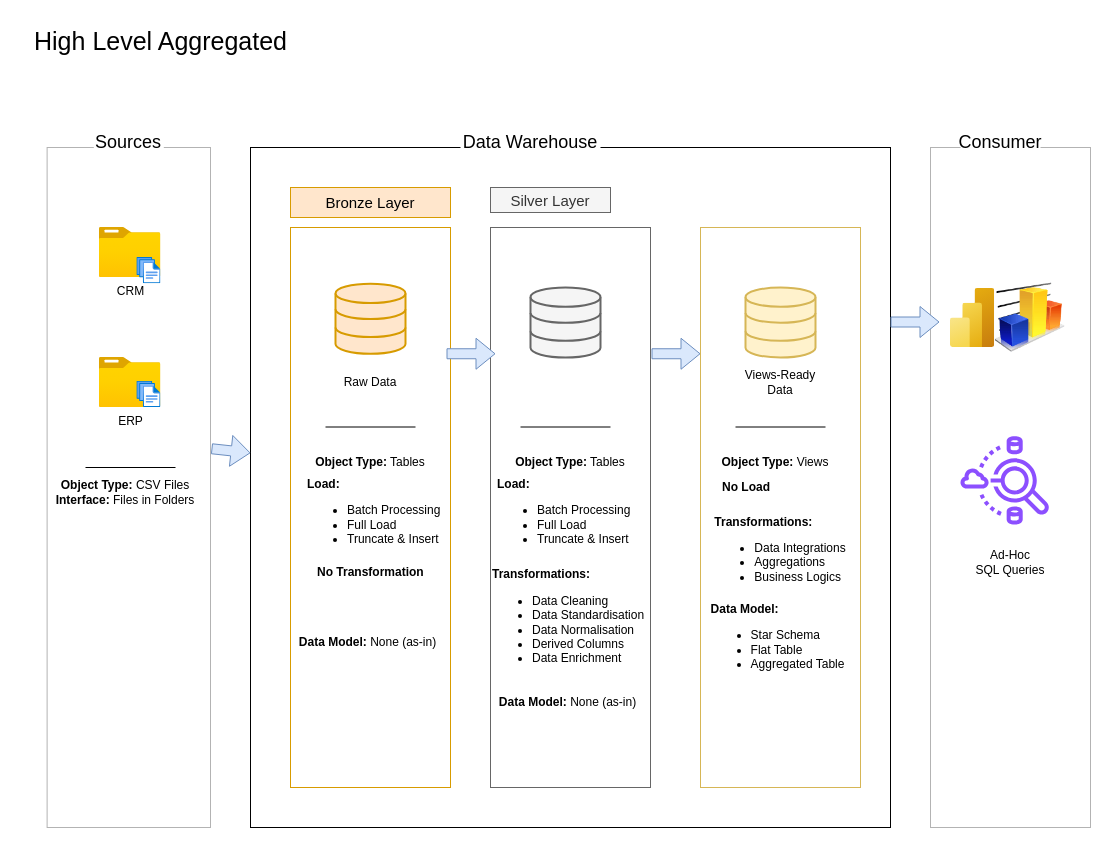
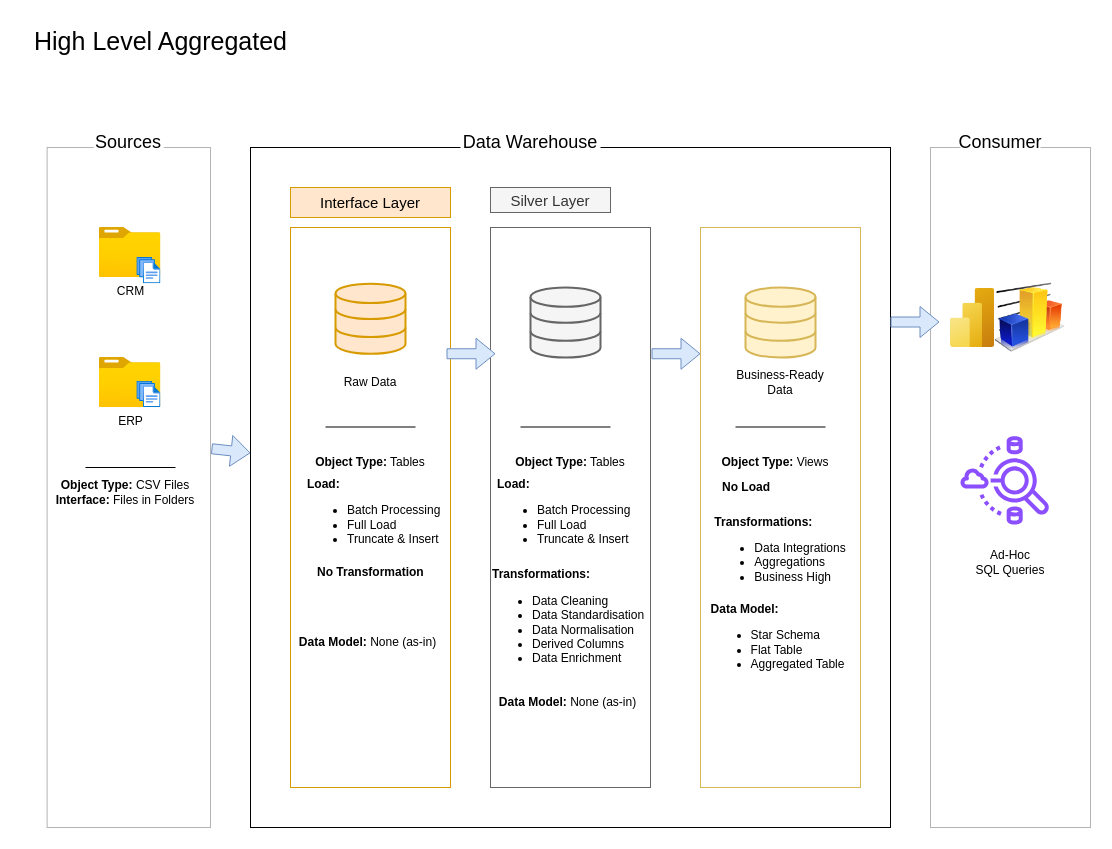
node "Bronze Layer": label "Bronze Layer" -> "Interface Layer"
node "Views-Ready Data": label "Views-Ready Data" -> "Business-Ready Data"
node "Transformations: Data Integrations Aggregations Business Logics": label "Transformations: Data Integrations Aggregations Business Logics" -> "Transformations: Data Integrations Aggregations Business High"
